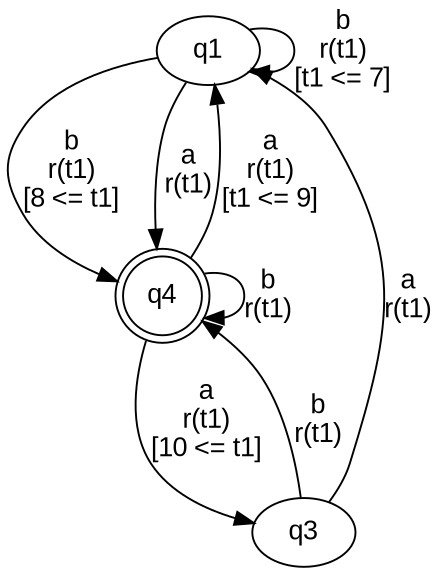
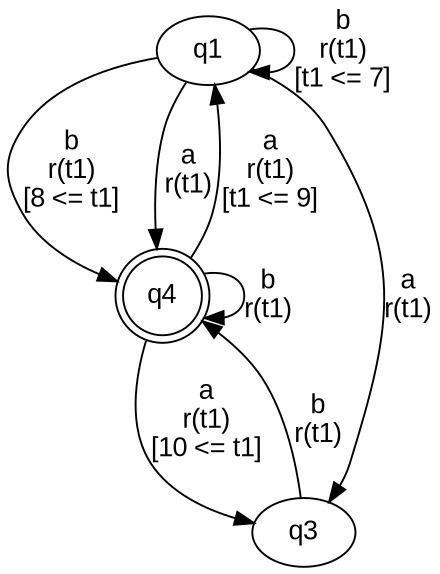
edge "q3" -> "q1": reversed
